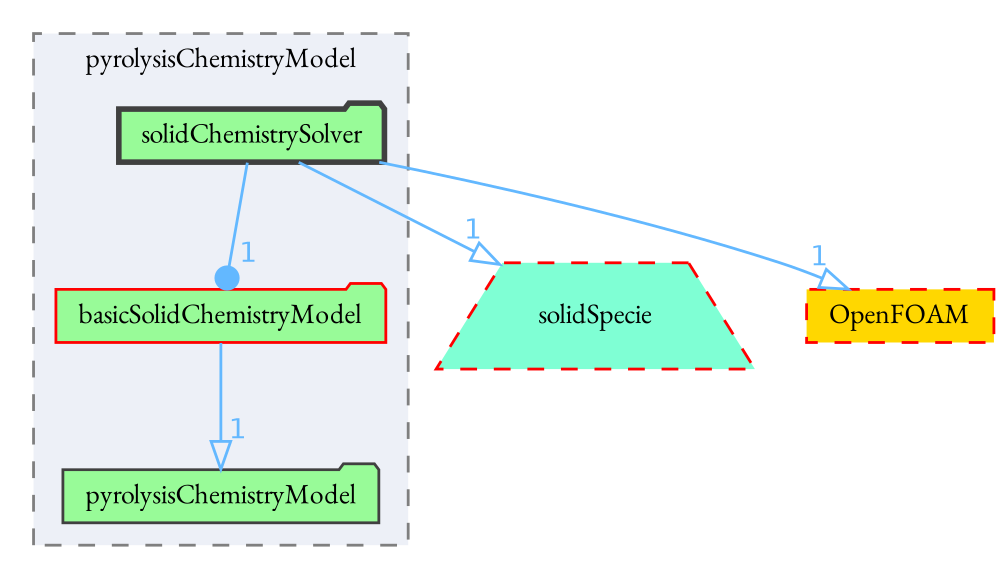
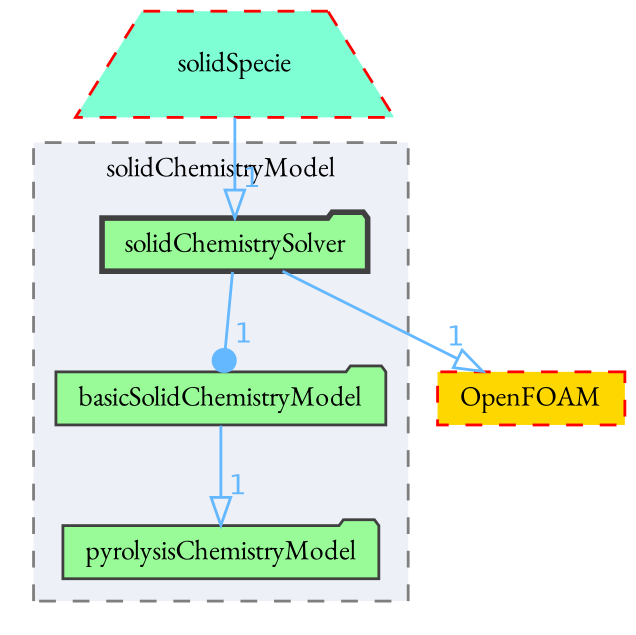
cluster "pyrolysisChemistryModel": label "pyrolysisChemistryModel" -> "solidChemistryModel"
edge "solidChemistrySolver" -> "solidSpecie": reversed
node "basicSolidChemistryModel": color red -> grey25
